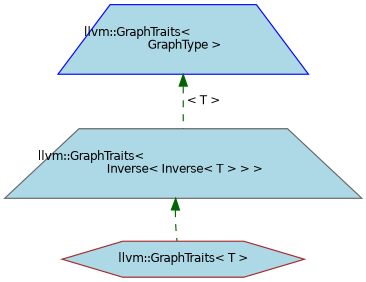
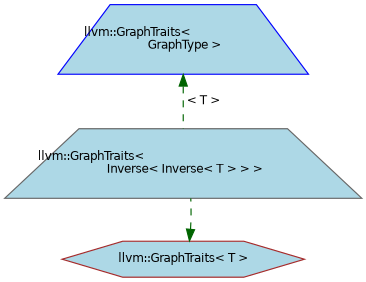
edge "llvm::GraphTraits< T >" -> "llvm::GraphTraits< Inverse< Inverse< T > > >": reversed
